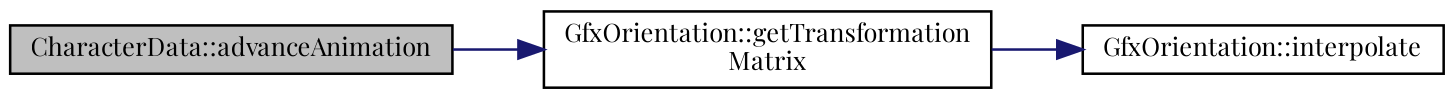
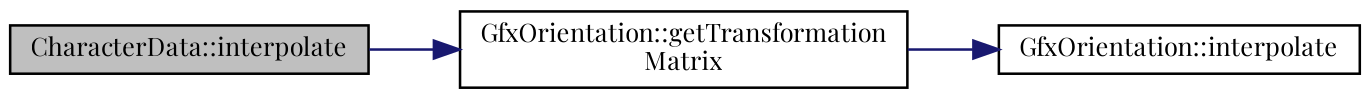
node "CharacterData::advanceAnimation": label "CharacterData::advanceAnimation" -> "CharacterData::interpolate"
